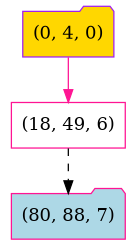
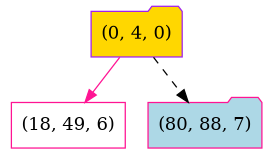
edge "(18, 49, 6)" -> "(80, 88, 7)": now "(0, 4, 0)" -> "(80, 88, 7)"
